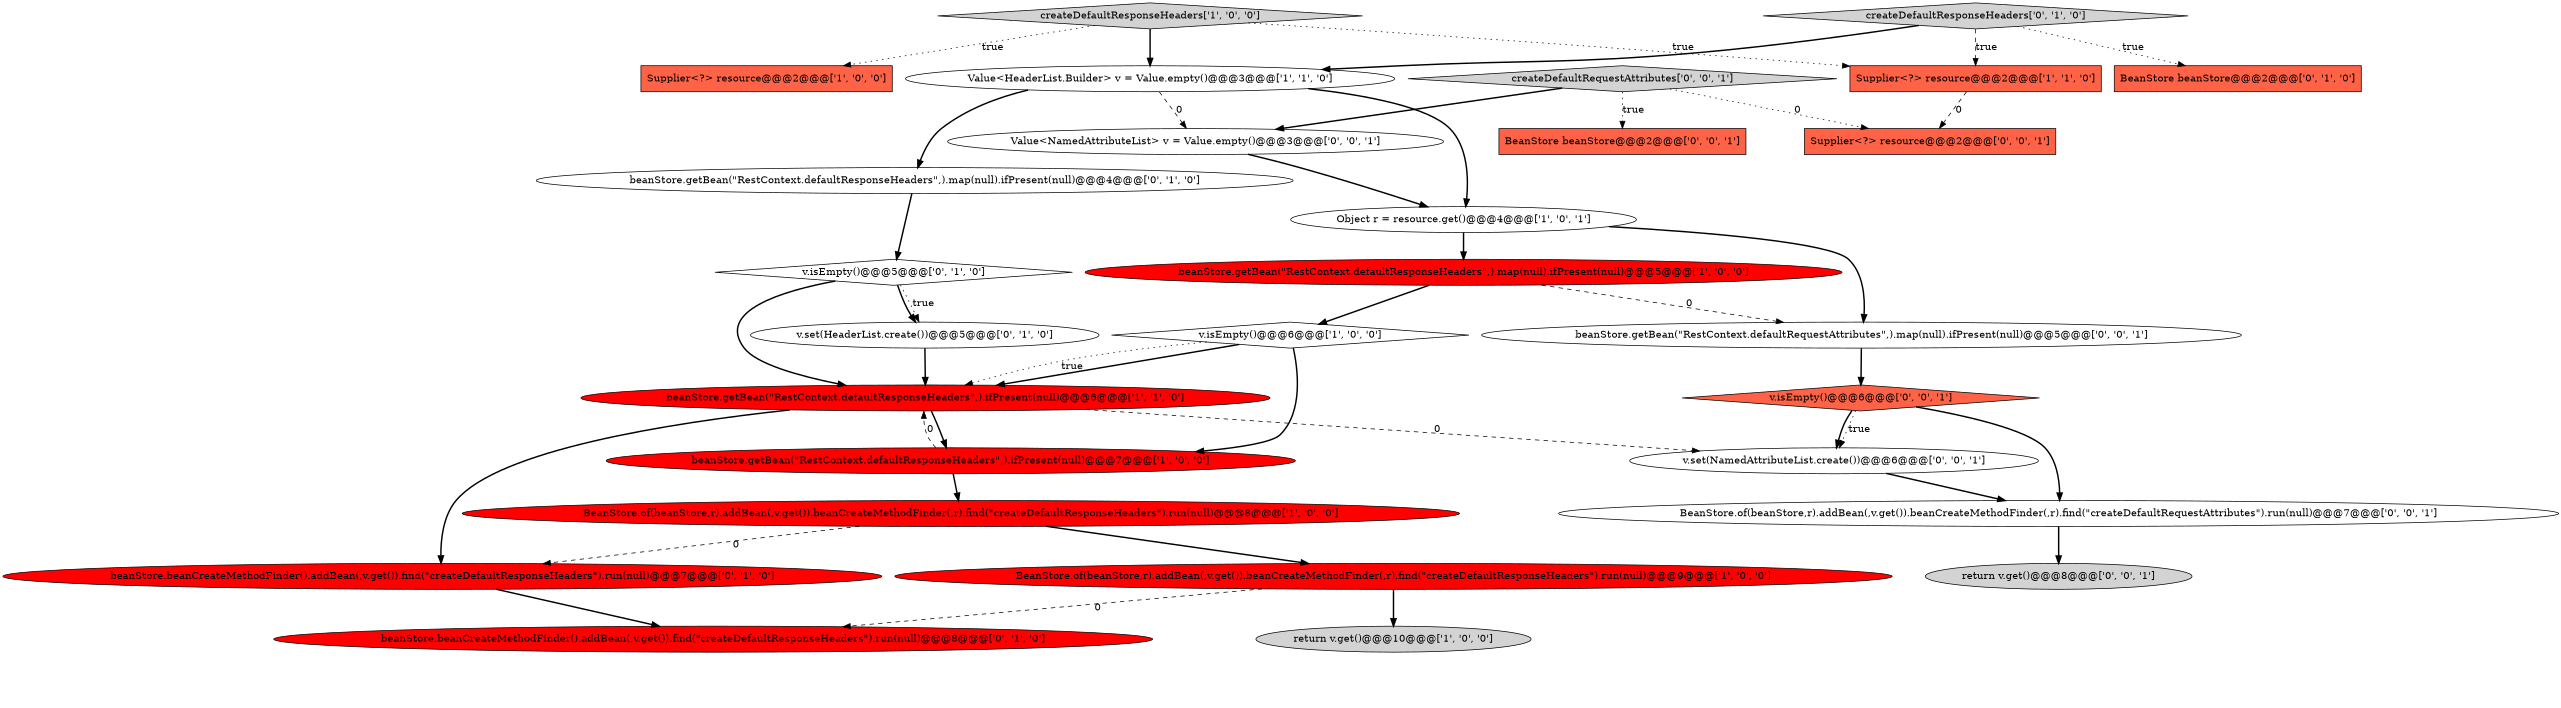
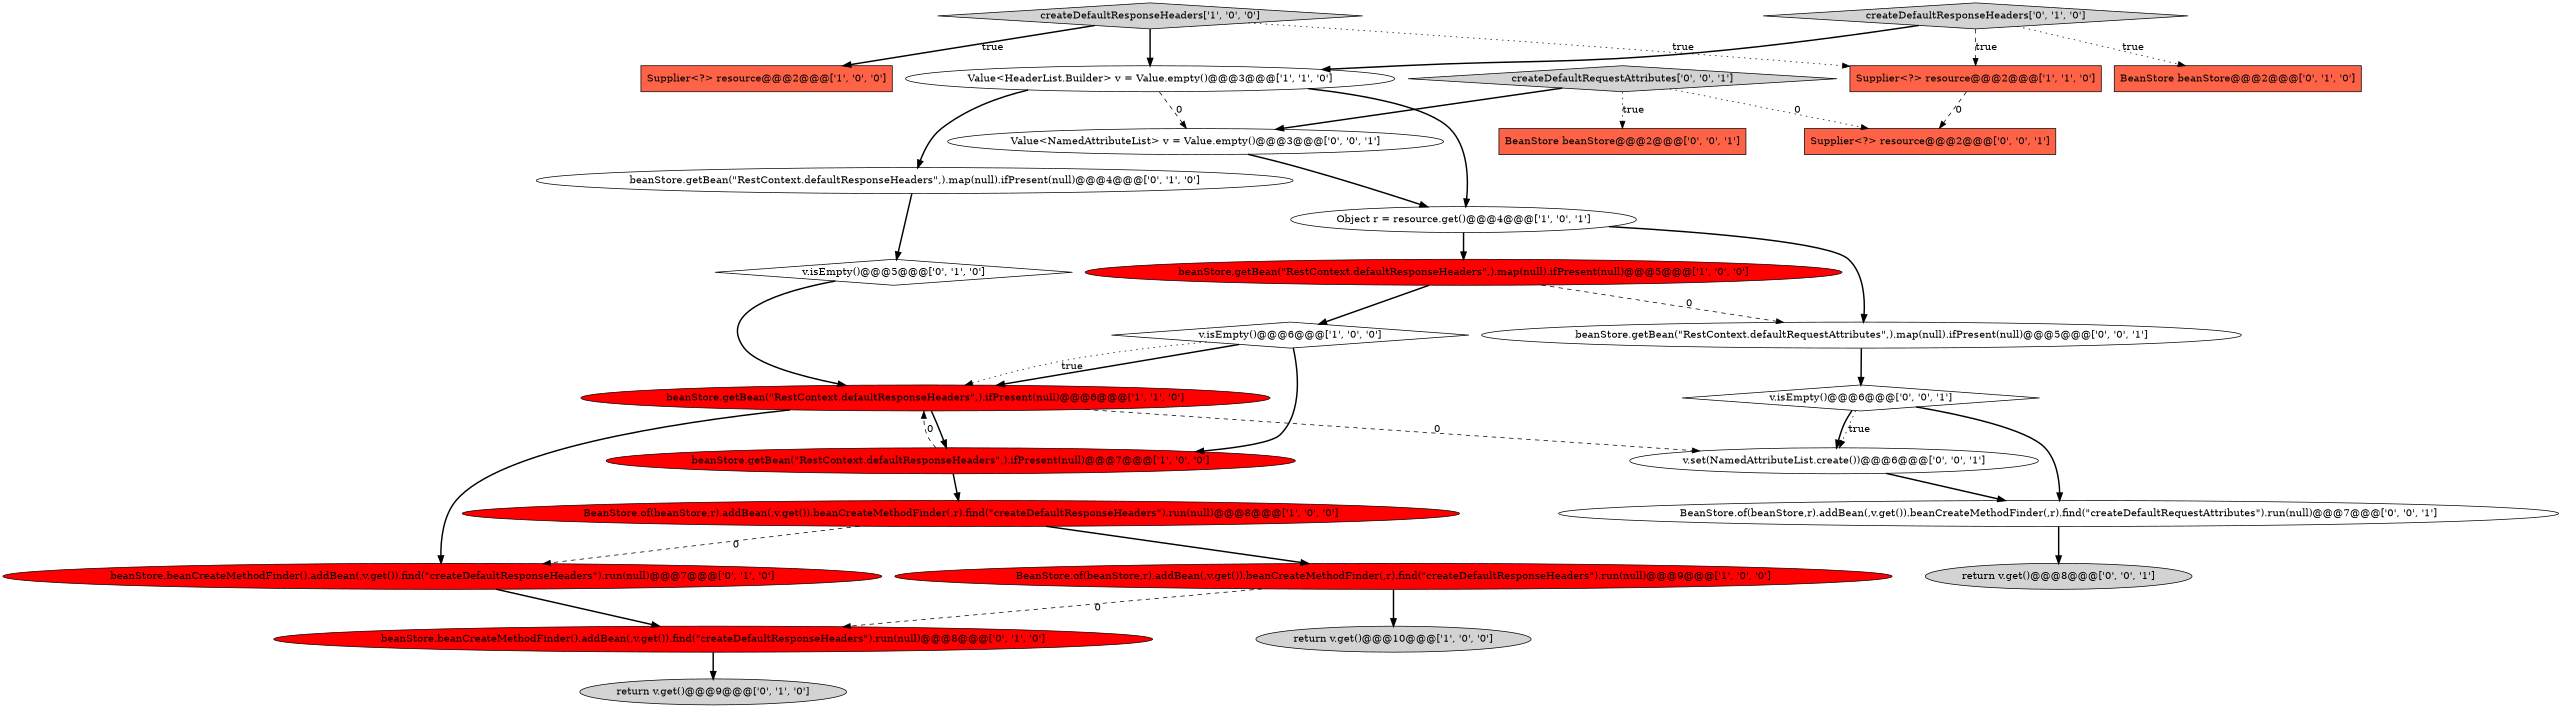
edge "createDefaultResponseHeaders['1', '0', '0']" -> "Supplier<?> resource@@@2@@@['1', '0', '0']": style dotted -> bold
node "v.set(HeaderList.create())@@@5@@@['0', '1', '0']": removed
node "v.isEmpty()@@@6@@@['0', '0', '1']": fillcolor tomato -> white
node "return v.get()@@@9@@@['0', '1', '0']": added
